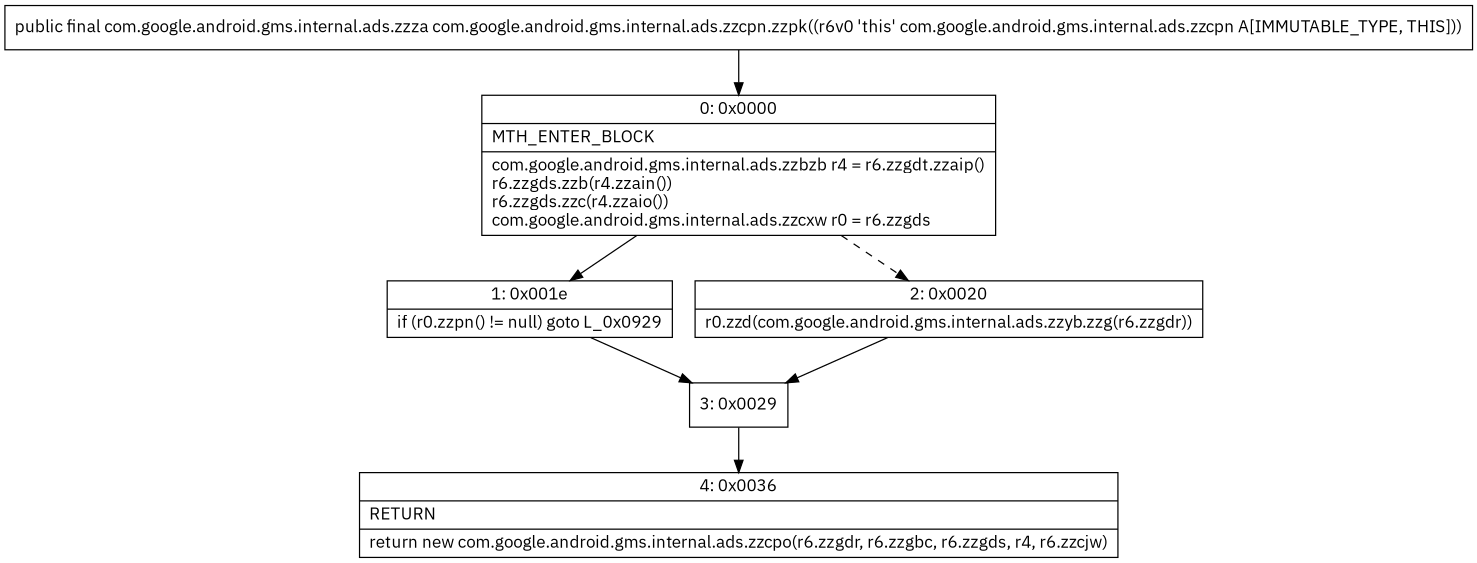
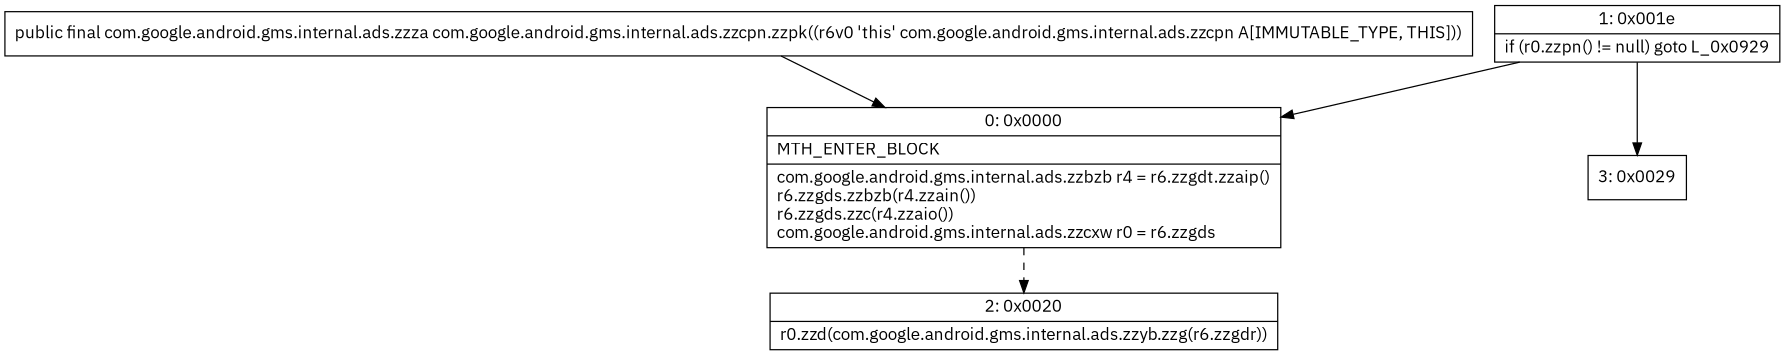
node "0: 0x0000": text "r6.zzgds.zzb(r4.zzain())" -> "r6.zzgds.zzbzb(r4.zzain())"
edge "0: 0x0000" -> "1: 0x001e": reversed
edge "2: 0x0020" -> "3: 0x0029": removed
node "4: 0x0036": removed
